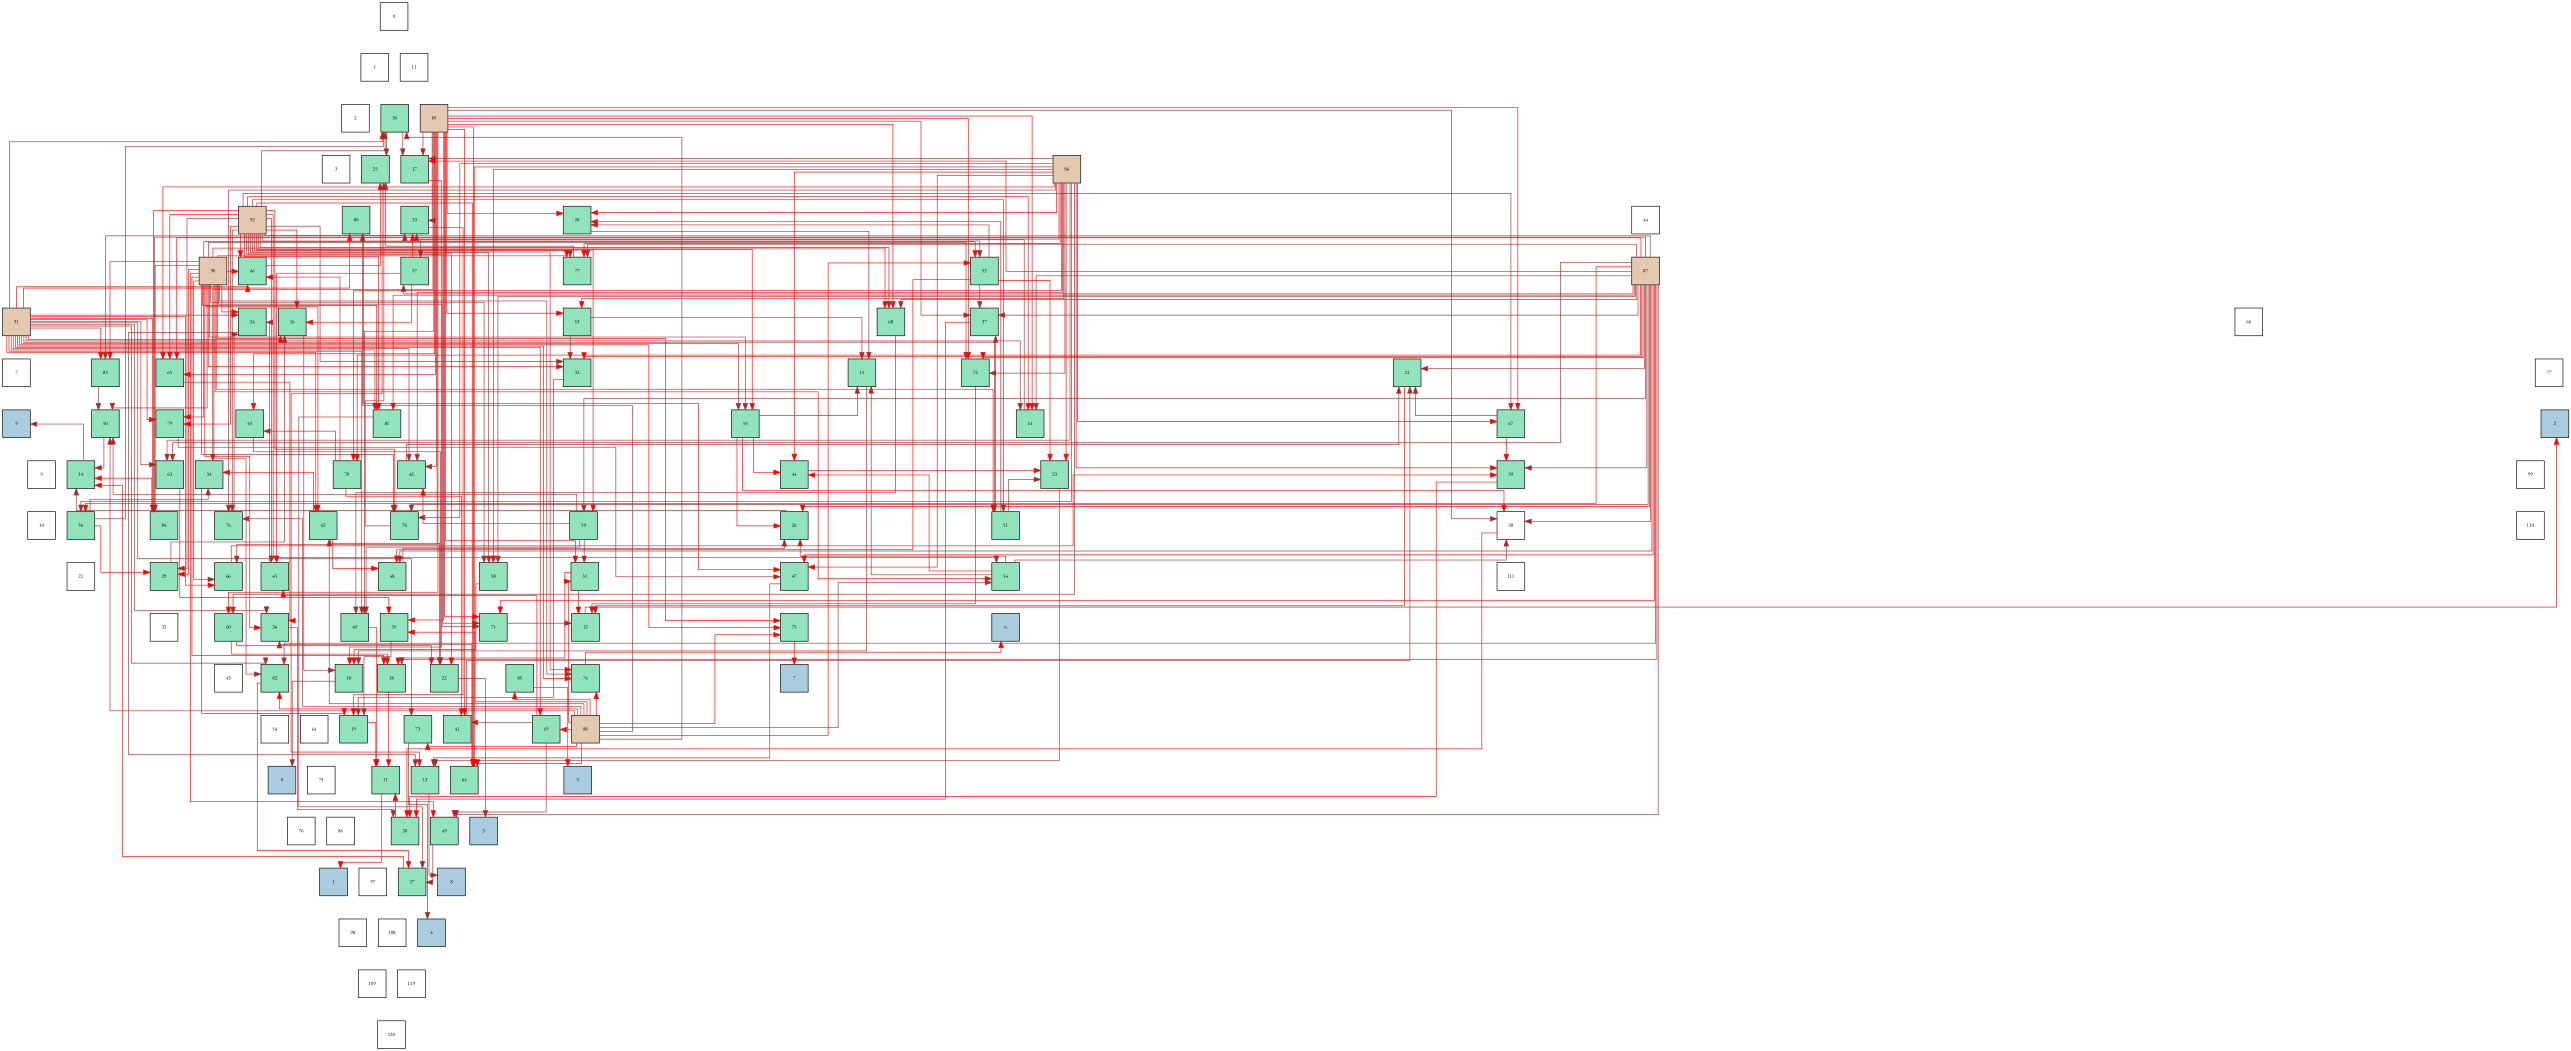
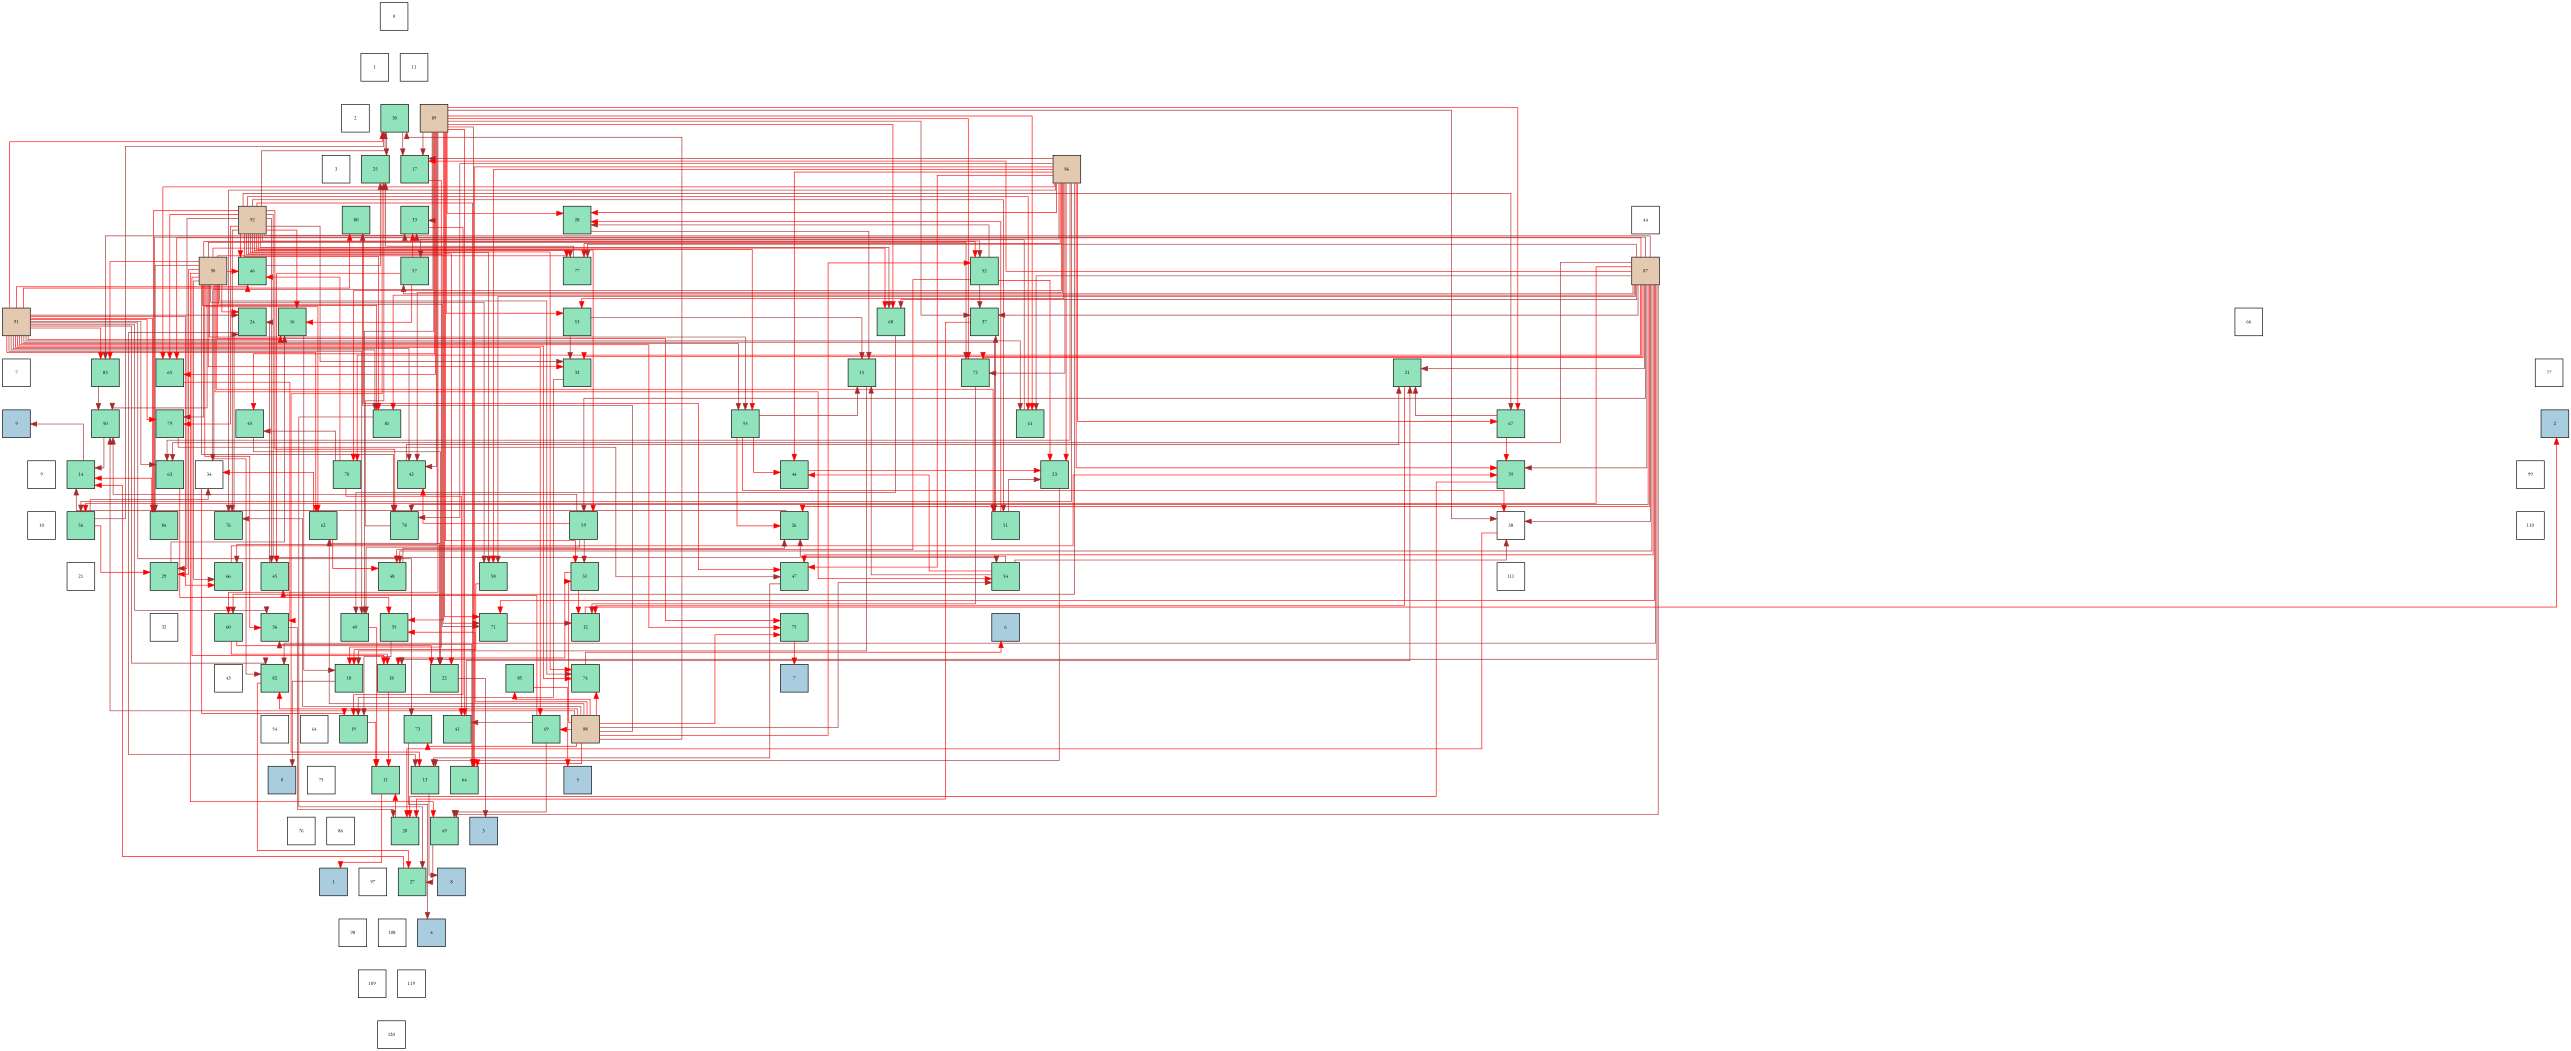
node "34": fillcolor #91e3bb -> #ffffff
